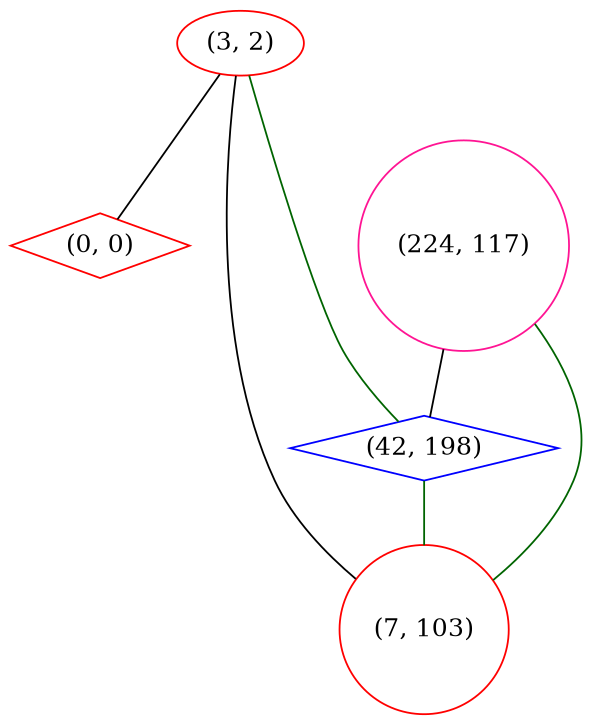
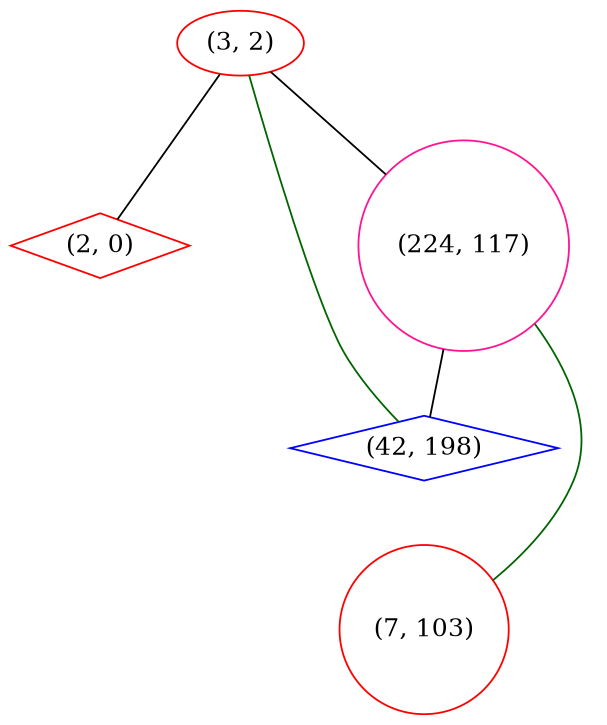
node "(0, 0)": label "(0, 0)" -> "(2, 0)"
edge "(3, 2)" -- "(7, 103)": now "(3, 2)" -- "(224, 117)"
edge "(42, 198)" -- "(7, 103)": removed
